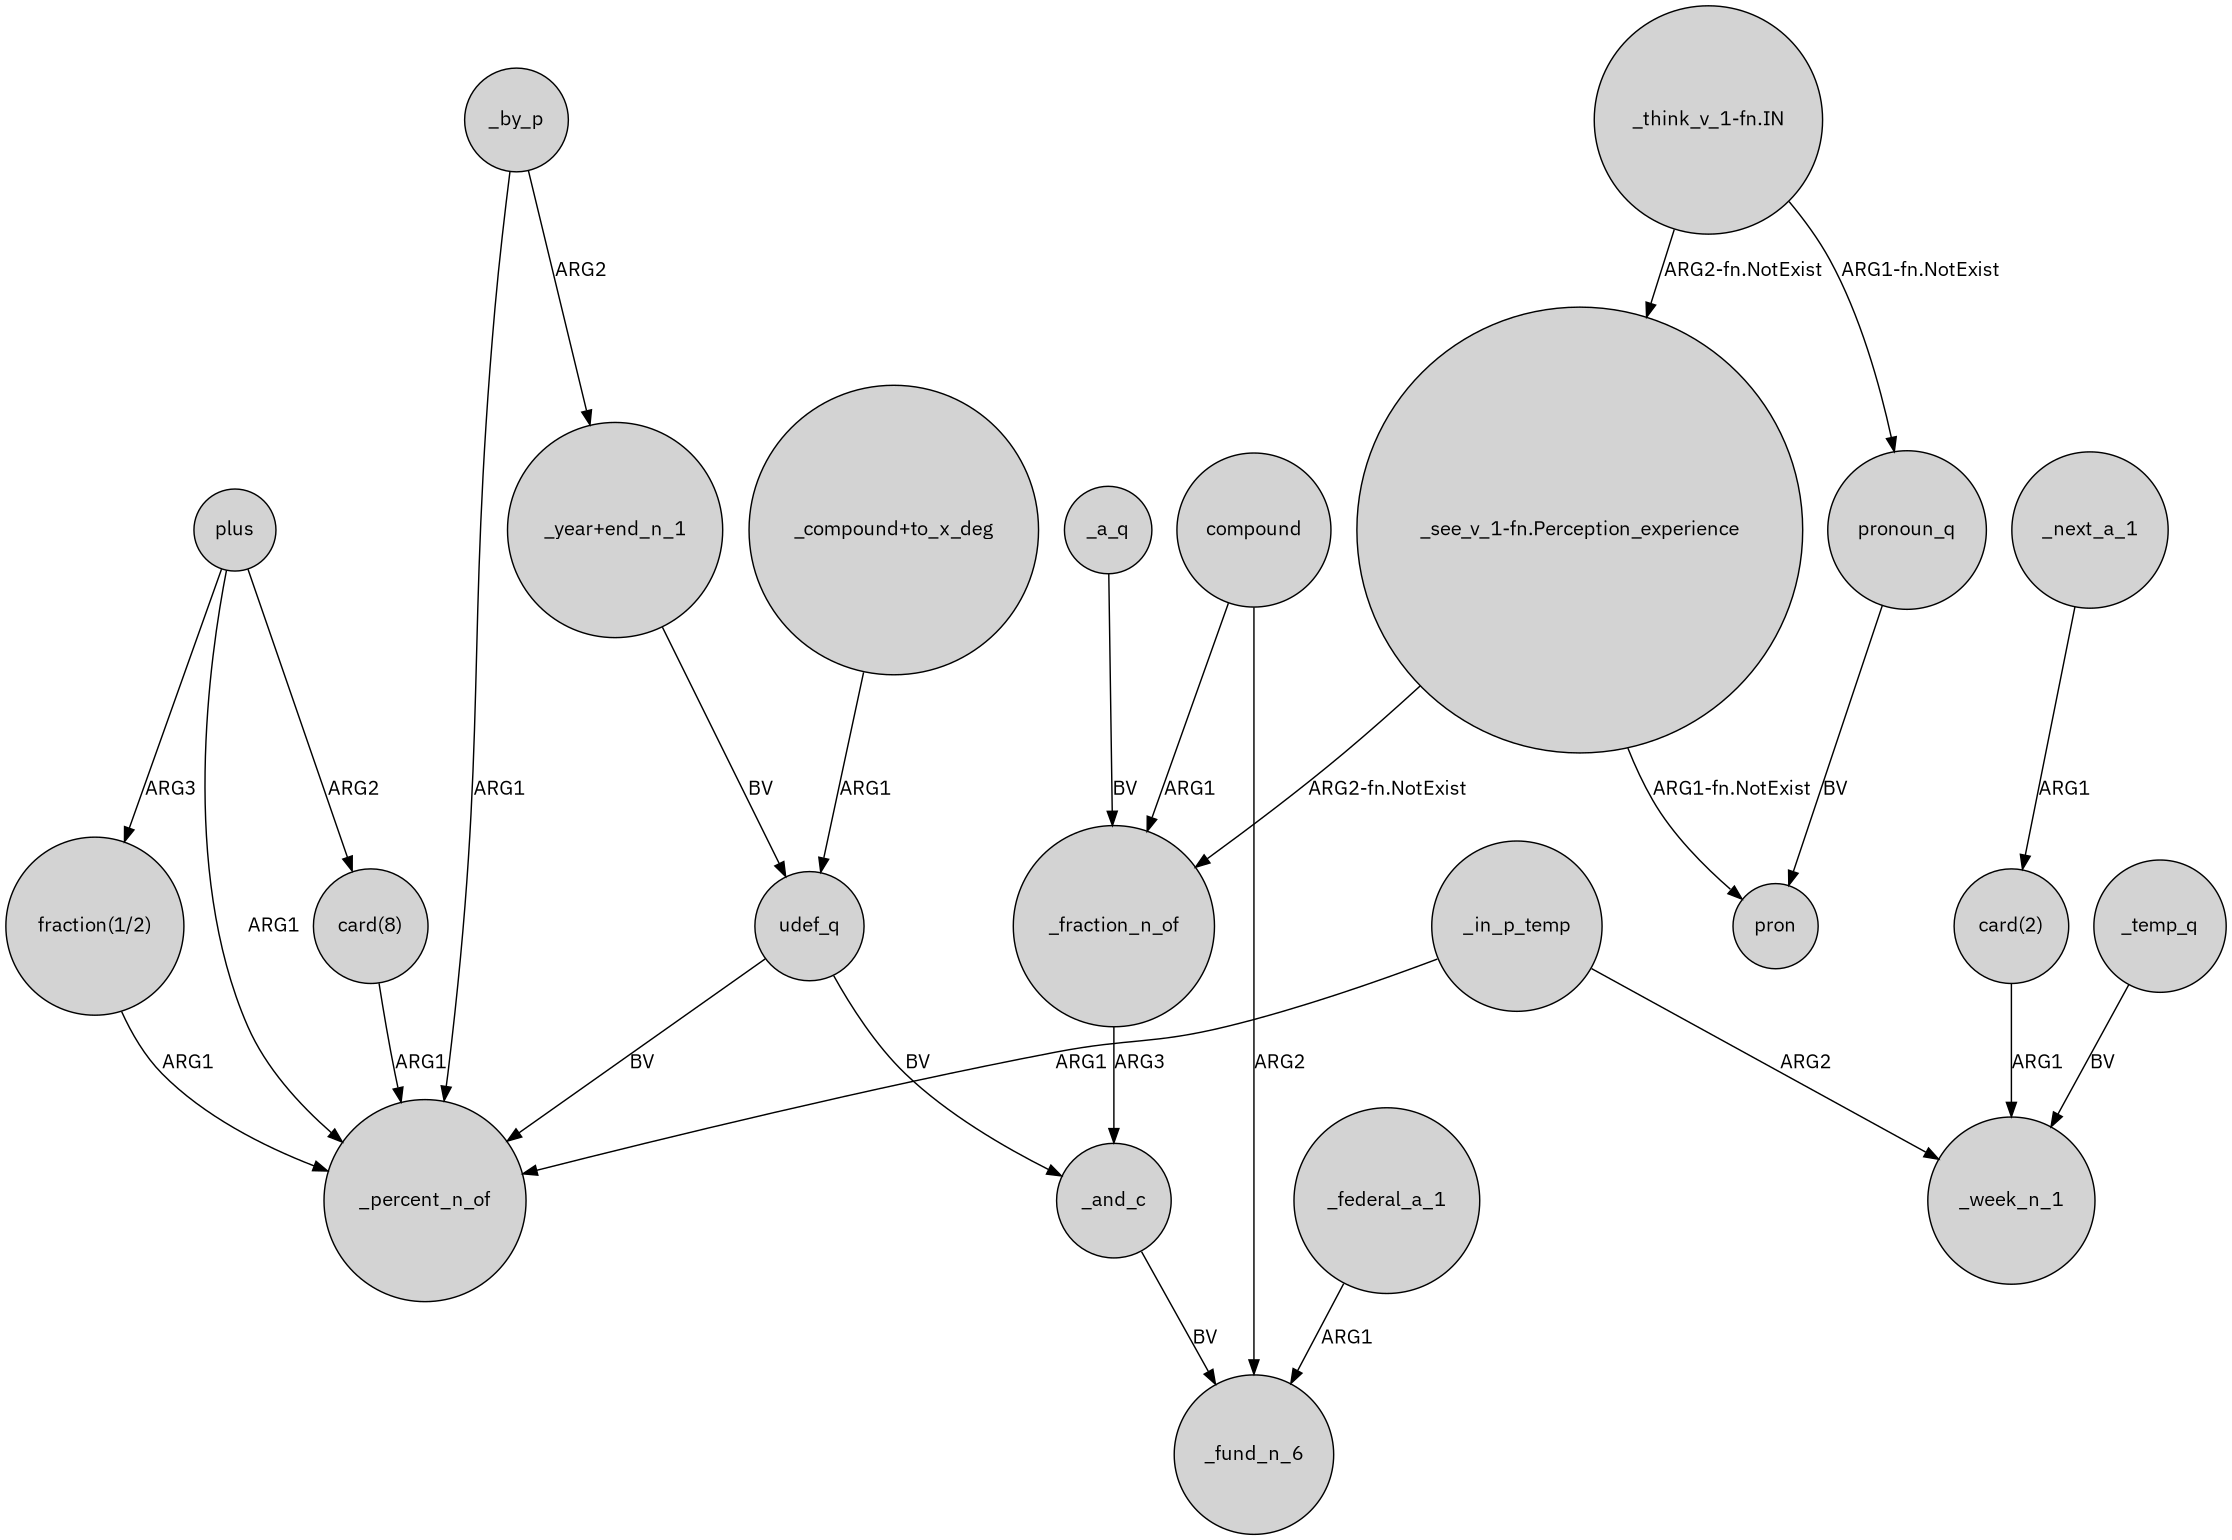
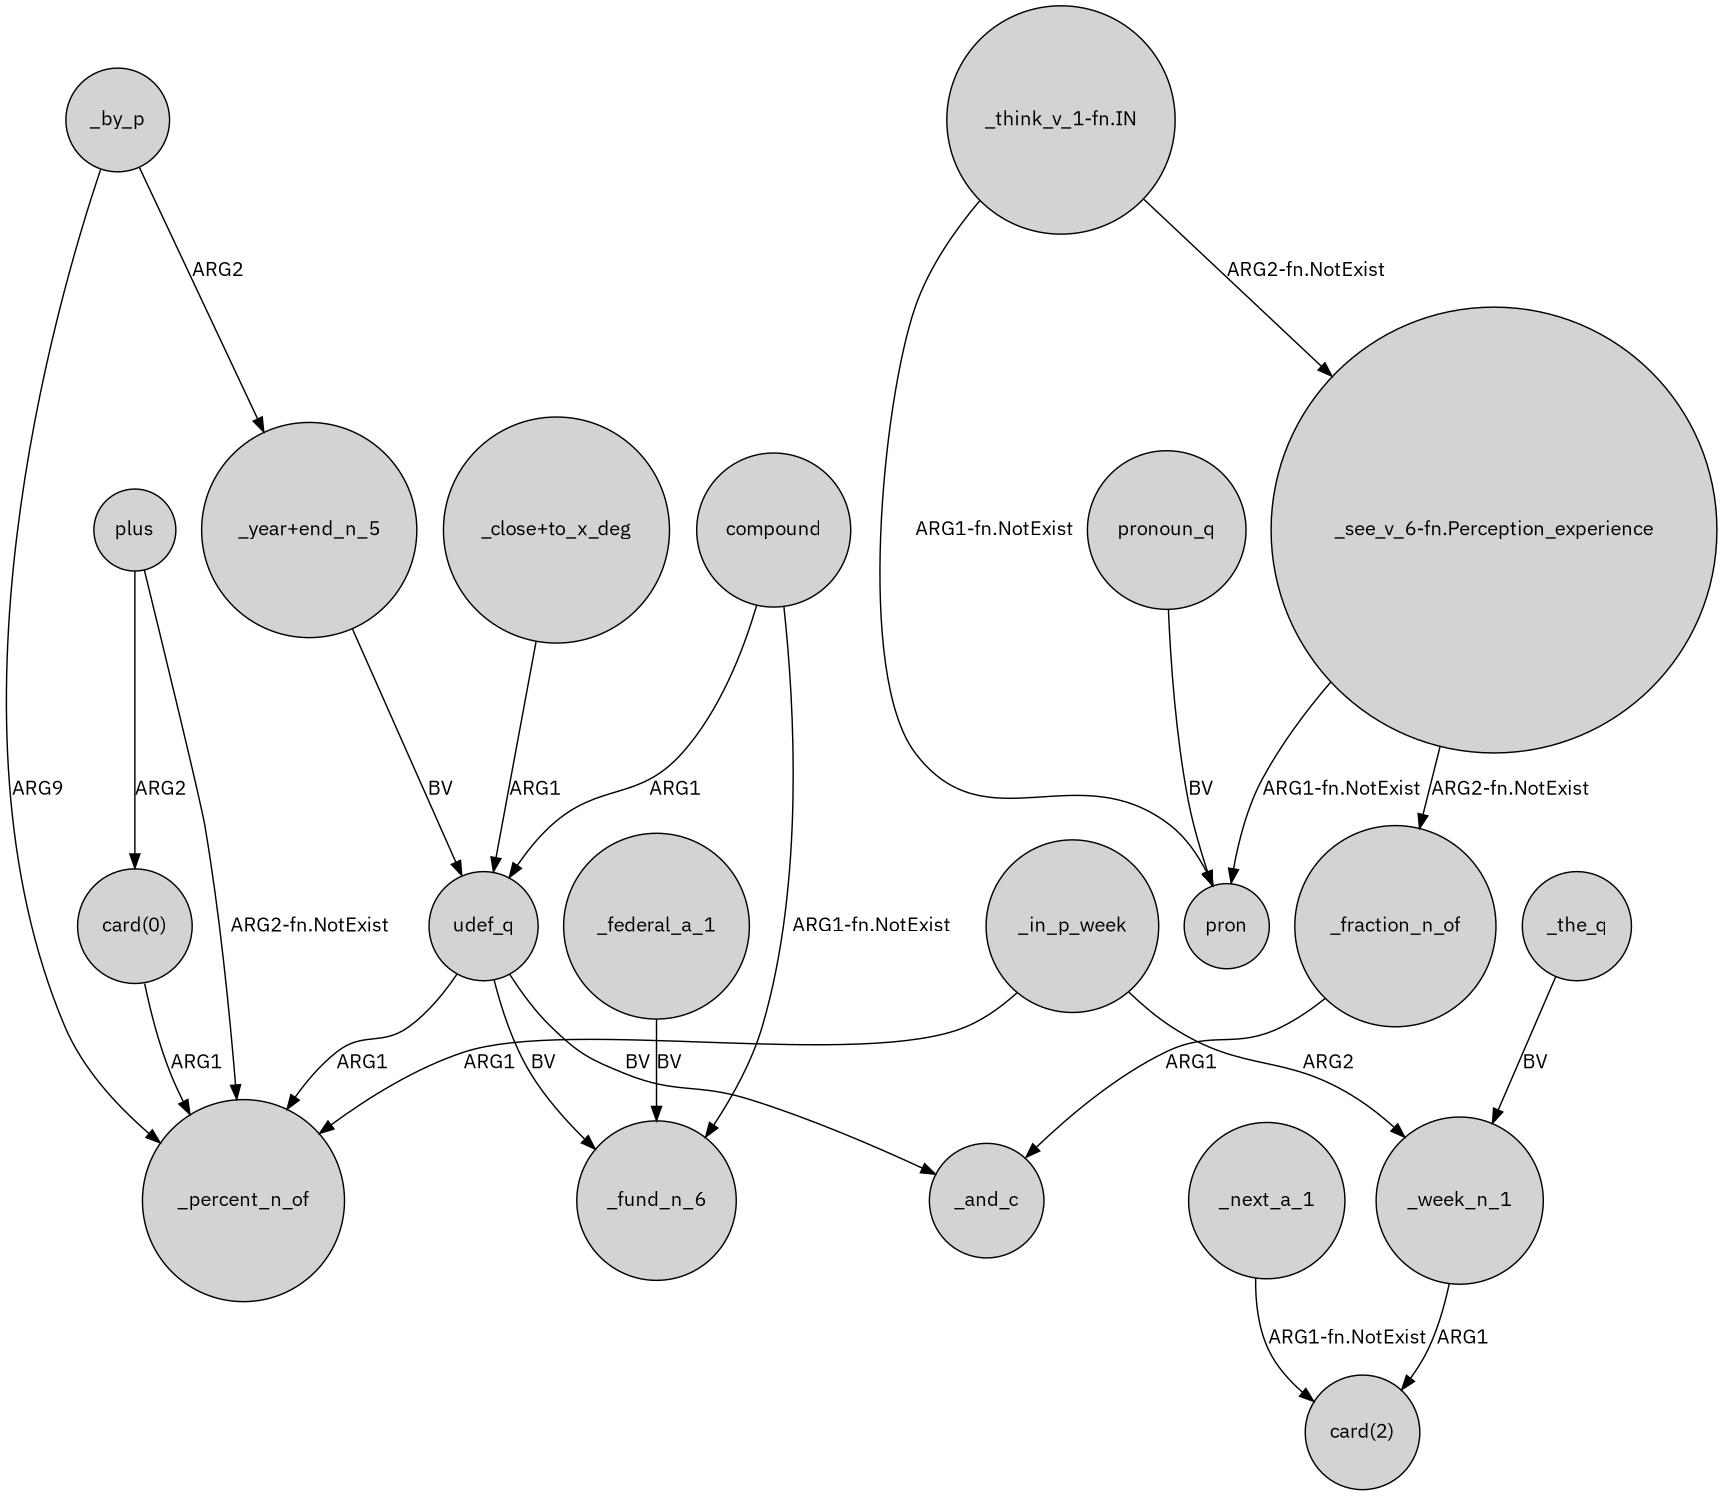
edge "_think_v_1-fn.IN" -> "pronoun_q": now "_think_v_1-fn.IN" -> "pron"
node "_year+end_n_1": label "_year+end_n_1" -> "_year+end_n_5"
node "_compound+to_x_deg": label "_compound+to_x_deg" -> "_close+to_x_deg"
node "_a_q": removed
node "_see_v_1-fn.Perception_experience": label "_see_v_1-fn.Perception_experience" -> "_see_v_6-fn.Perception_experience"
edge "compound" -> "_fraction_n_of": now "compound" -> "udef_q"
edge "_by_p" -> "_percent_n_of": label "ARG1" -> "ARG9"
edge "_next_a_1" -> "card(2)": label "ARG1" -> "ARG1-fn.NotExist"
node "fraction(1/2)": removed
edge "plus" -> "_percent_n_of": label "ARG1" -> "ARG2-fn.NotExist"
node "card(8)": label "card(8)" -> "card(0)"
node "_in_p_temp": label "_in_p_temp" -> "_in_p_week"
node "_temp_q": label "_temp_q" -> "_the_q"
edge "card(2)" -> "_week_n_1": reversed
edge "udef_q" -> "_percent_n_of": label "BV" -> "ARG1"
edge "_fraction_n_of" -> "_and_c": label "ARG3" -> "ARG1"
edge "compound" -> "_fund_n_6": label "ARG2" -> "ARG1-fn.NotExist"
edge "_and_c" -> "_fund_n_6": now "udef_q" -> "_fund_n_6"
edge "_federal_a_1" -> "_fund_n_6": label "ARG1" -> "BV"
